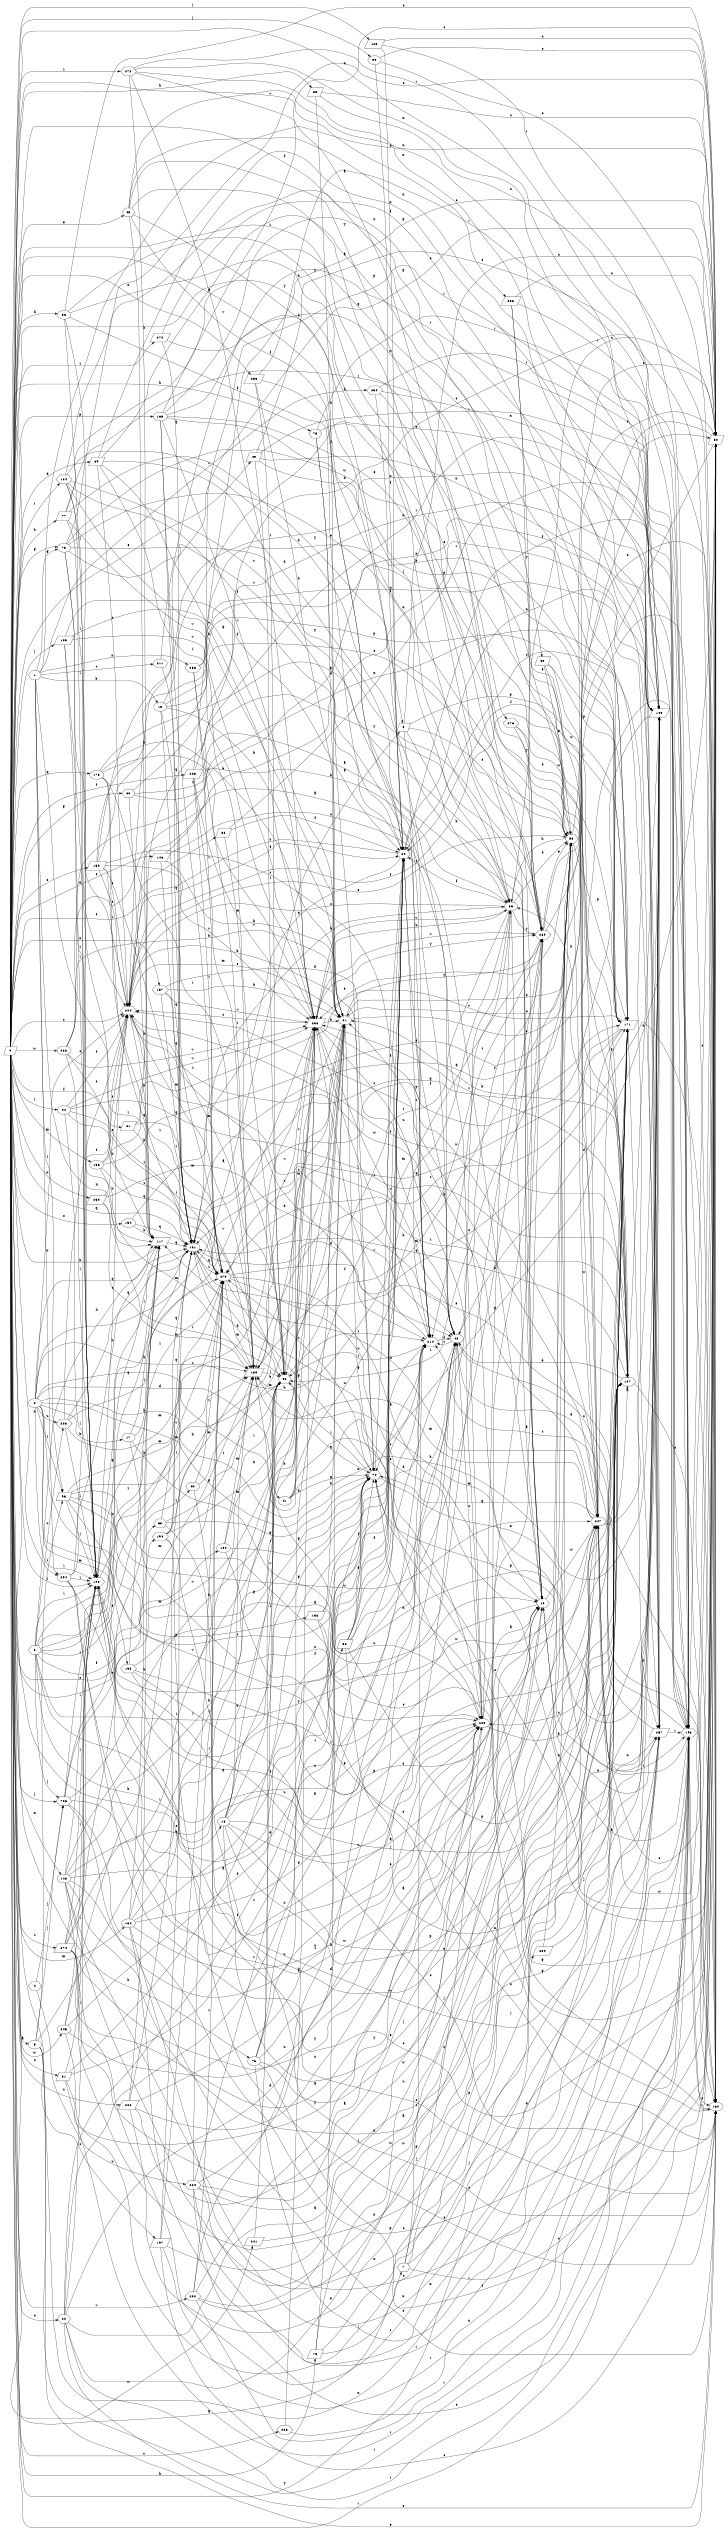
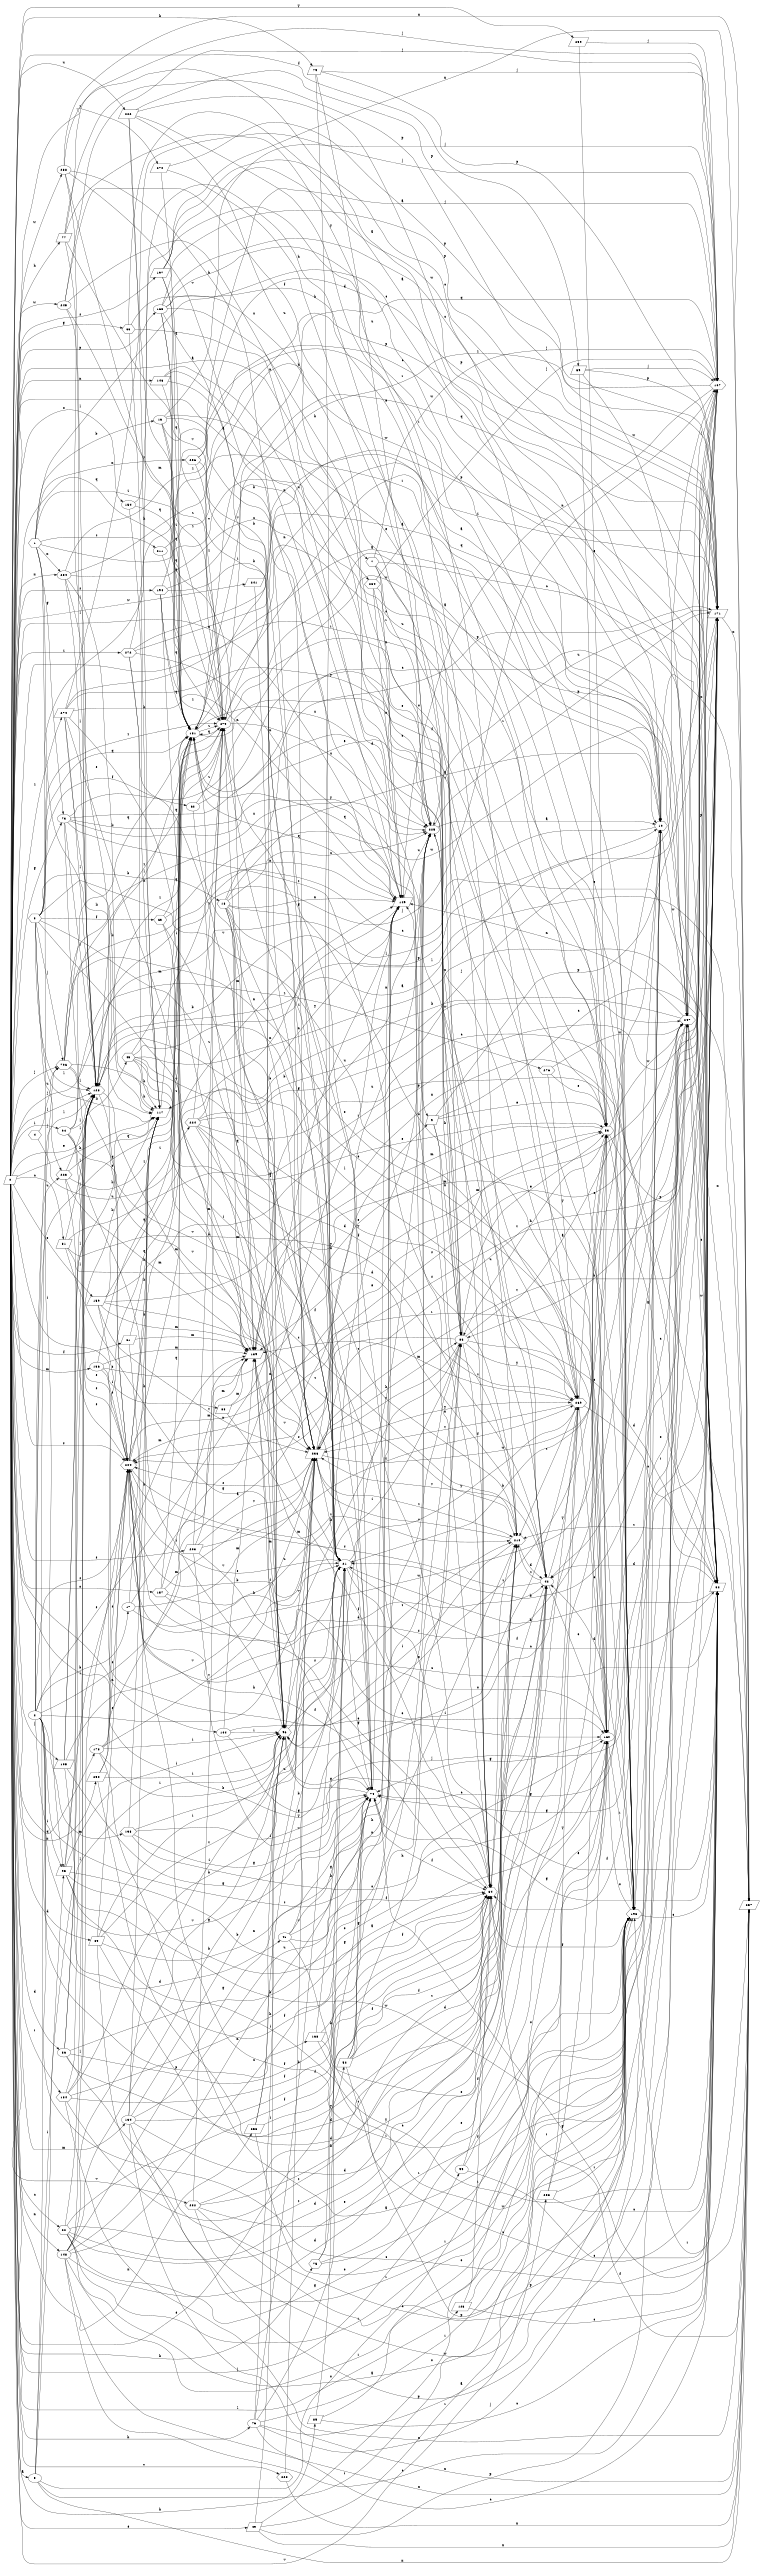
edge "149" -> "225": added, label "u"
